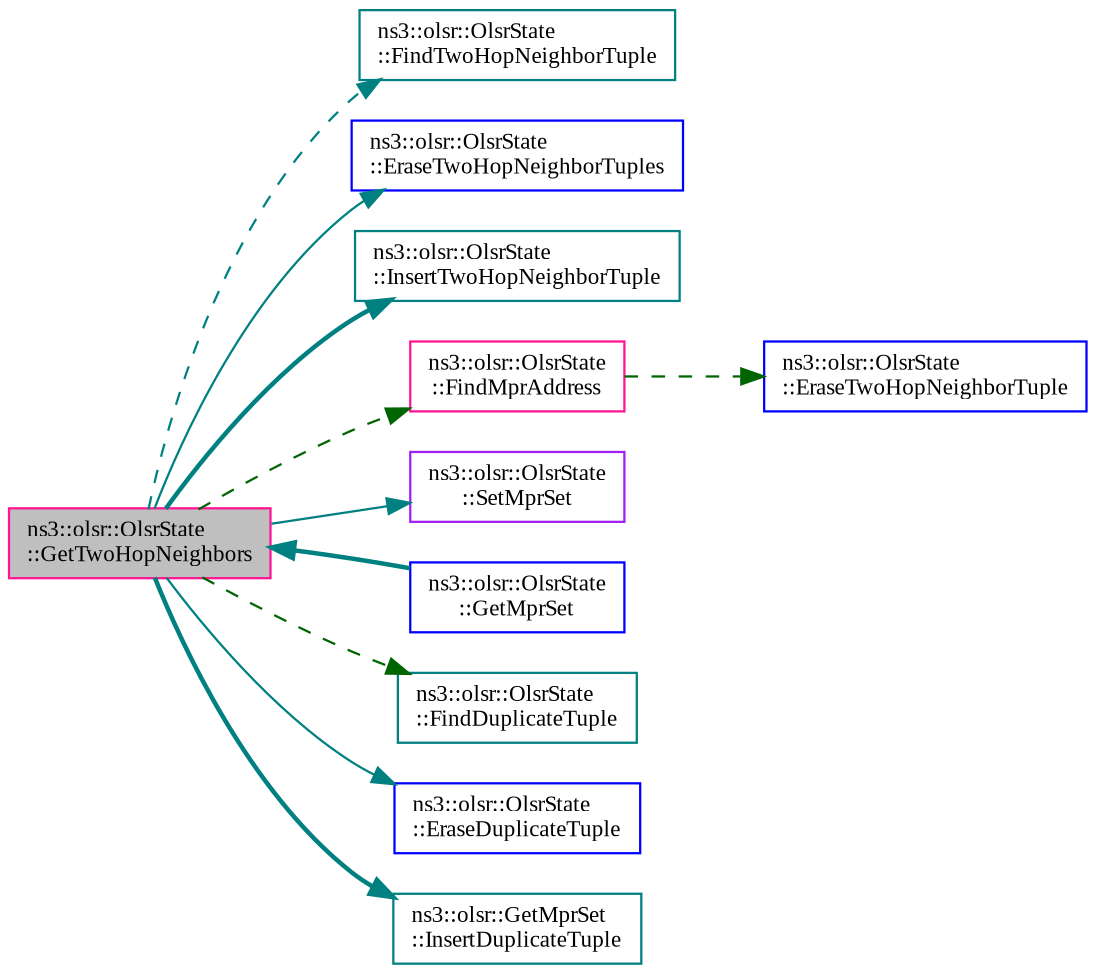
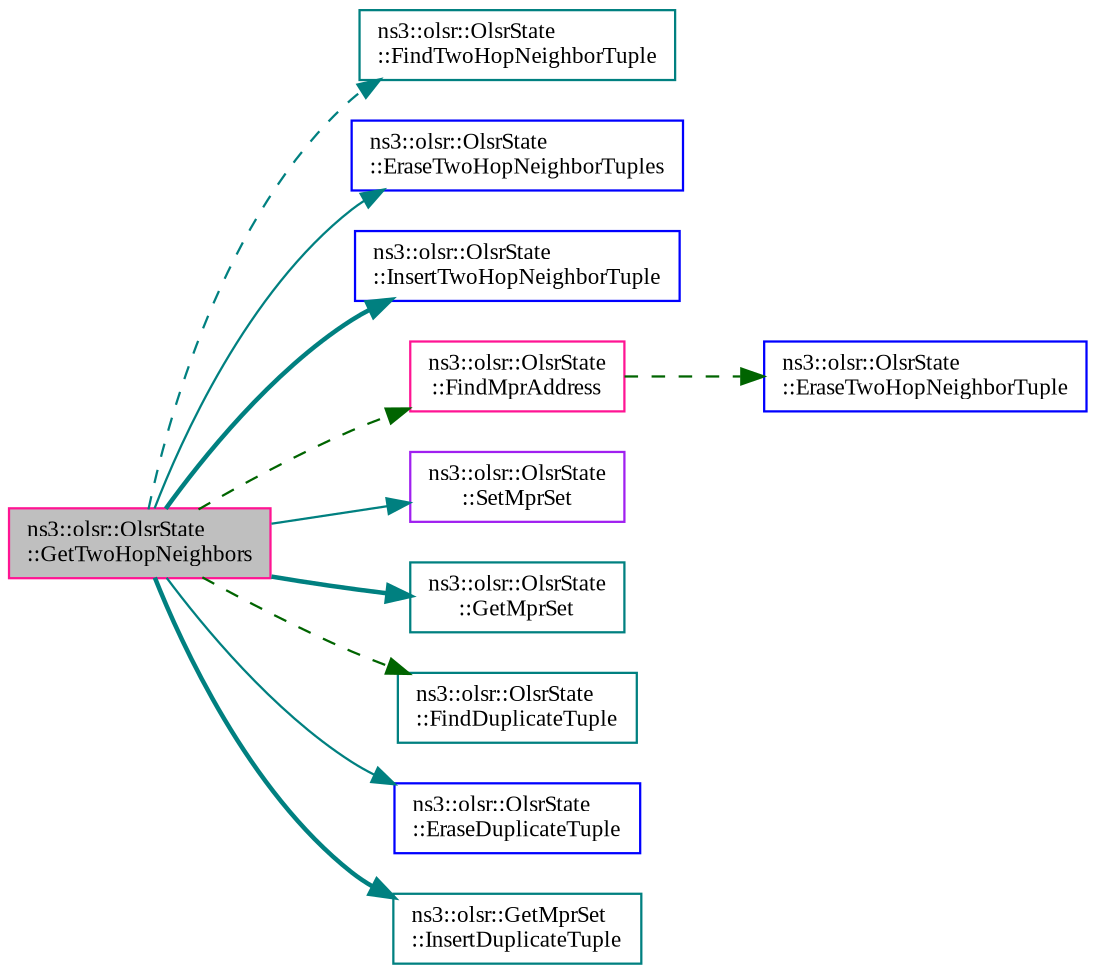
node "ns3::olsr::OlsrState ::InsertTwoHopNeighborTuple": color teal -> blue
edge "ns3::olsr::OlsrState ::GetMprSet" -> "ns3::olsr::OlsrState ::GetTwoHopNeighbors": reversed
node "ns3::olsr::OlsrState ::GetMprSet": color blue -> teal
